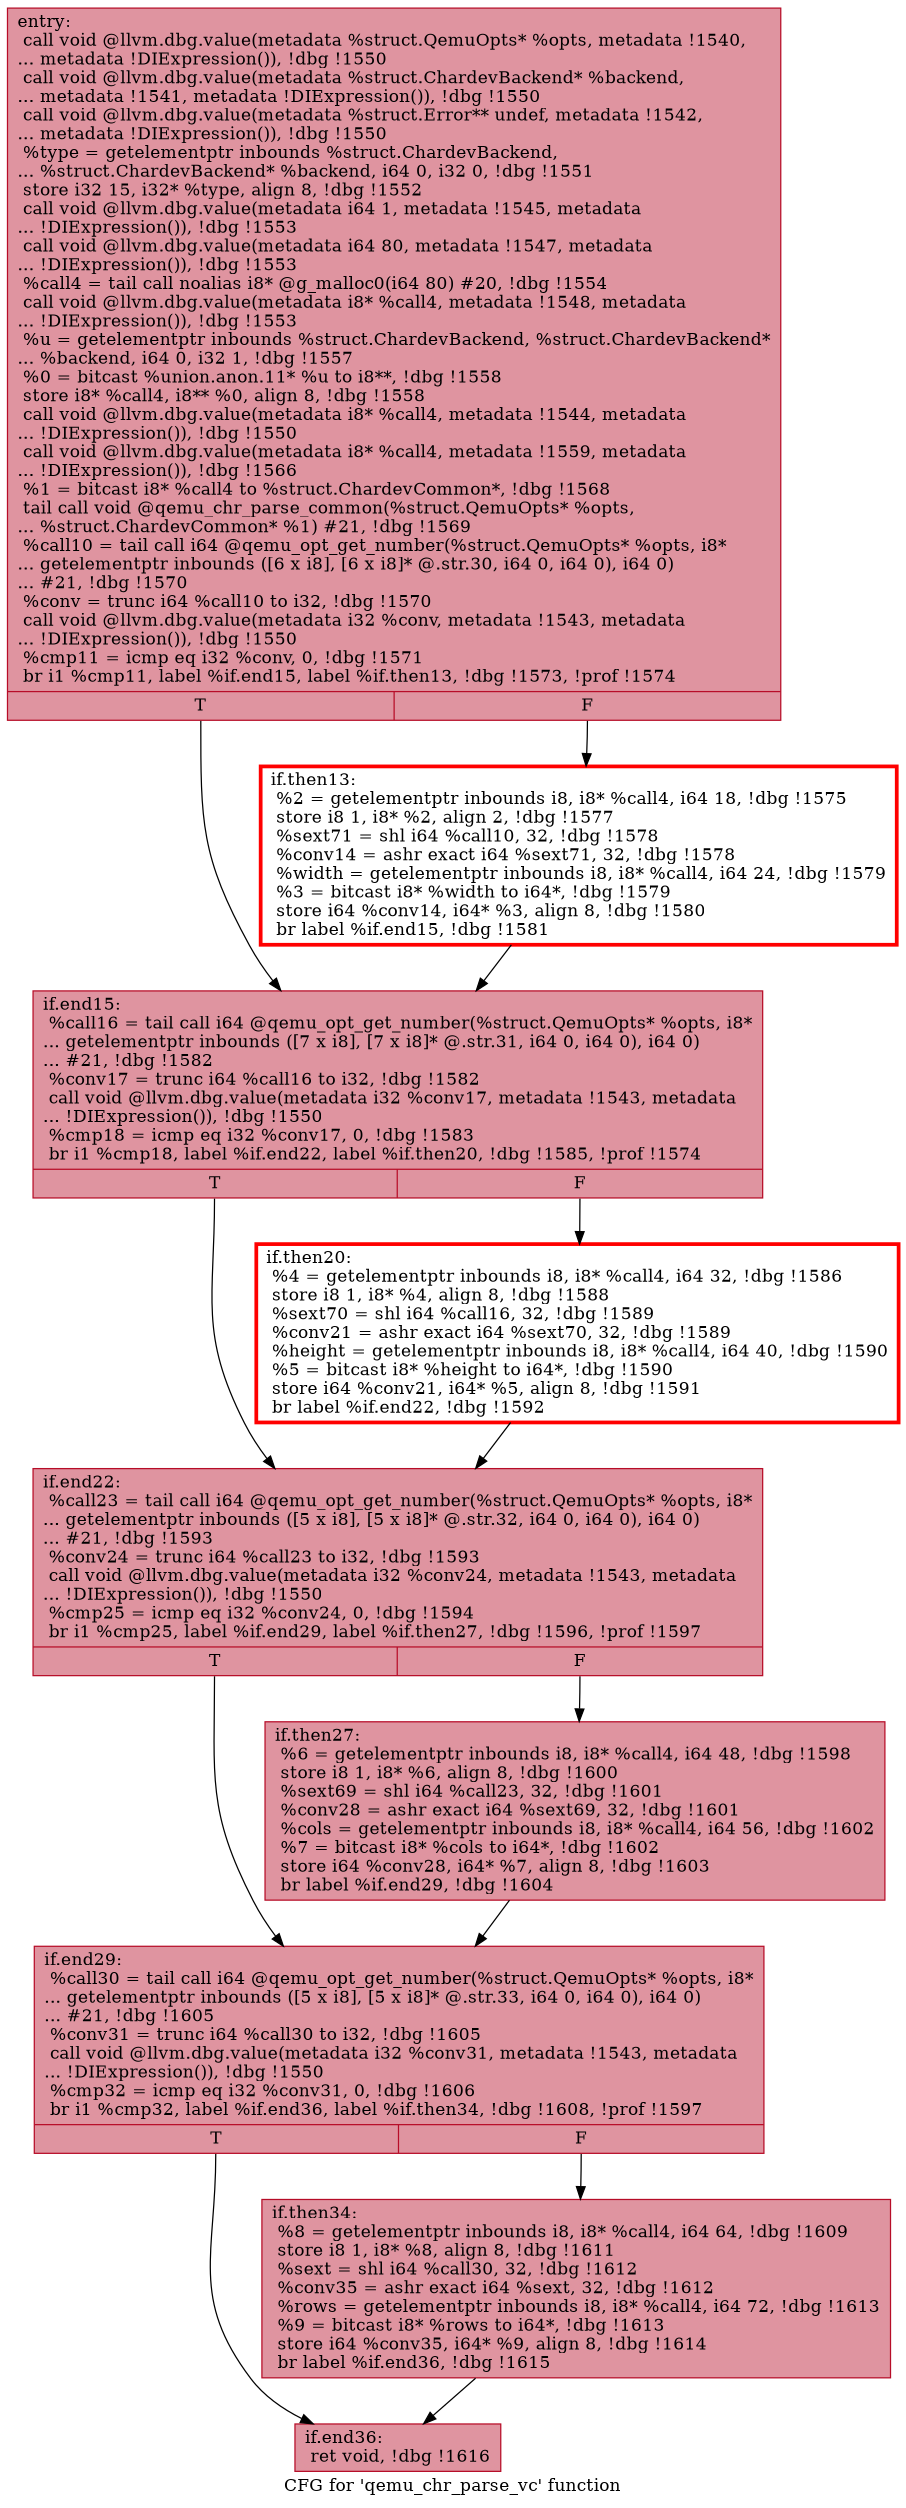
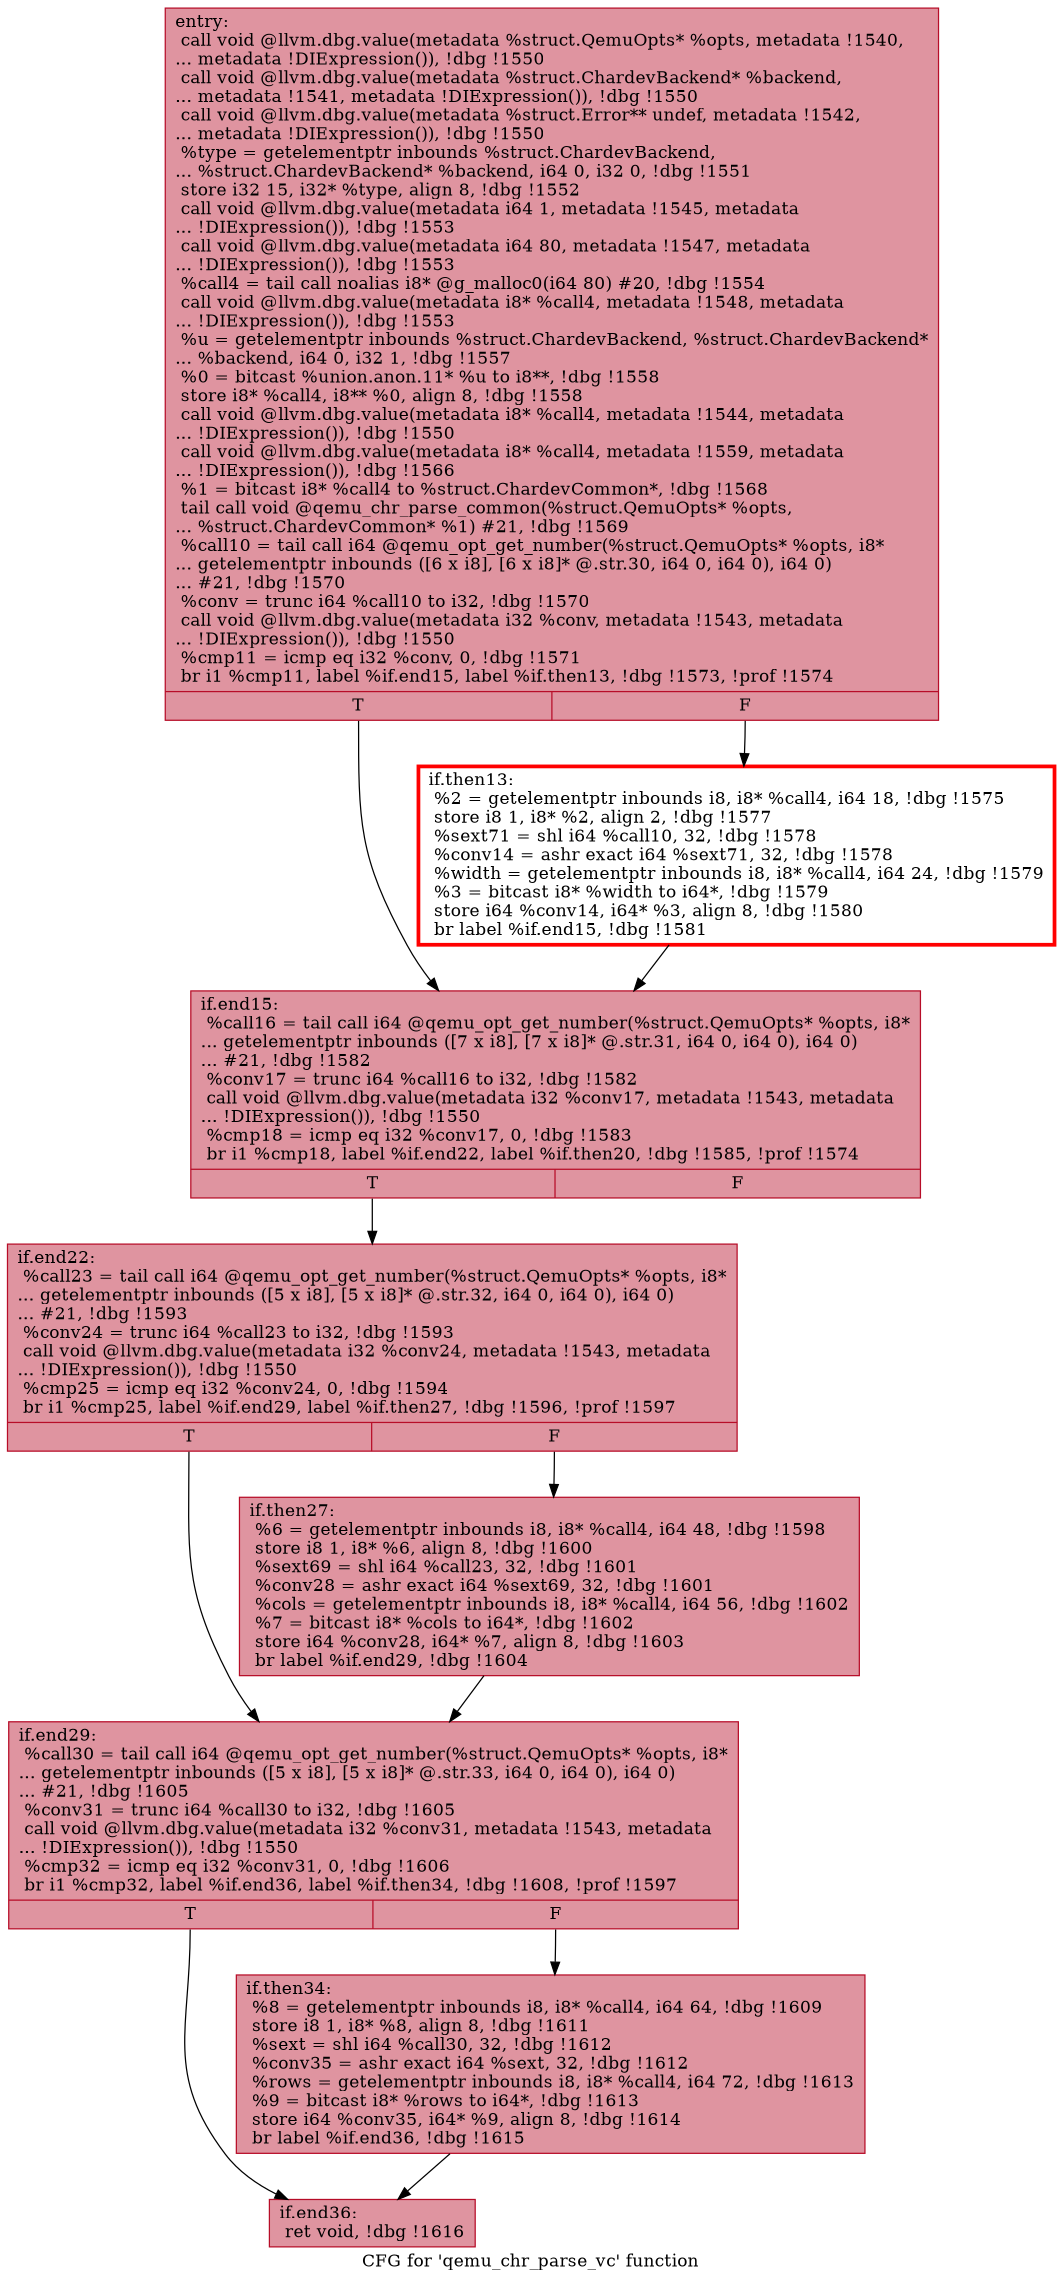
node "if.then20:": removed
